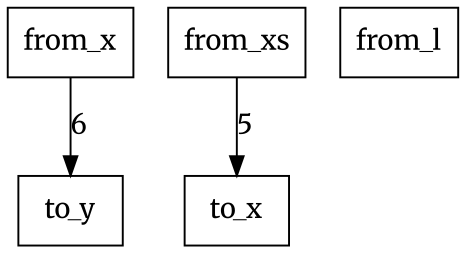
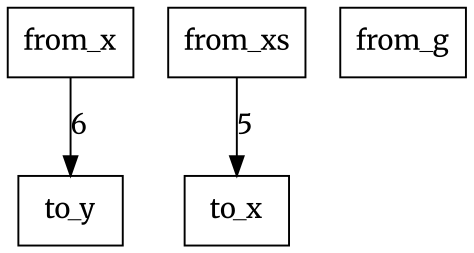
node "from_l": removed
node "from_g": added
